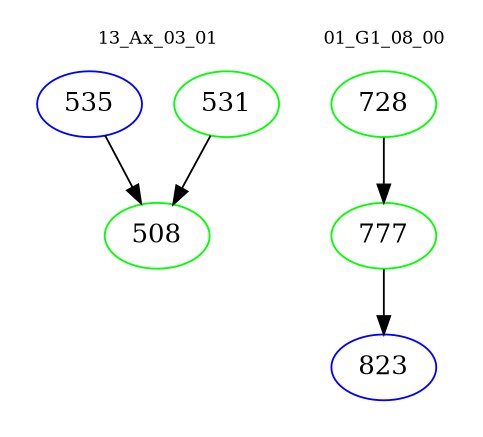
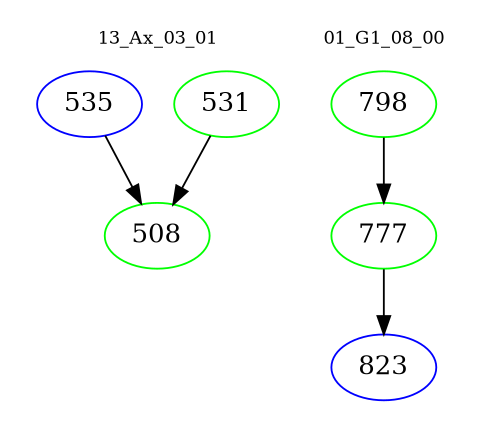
node "728": label "728" -> "798"
